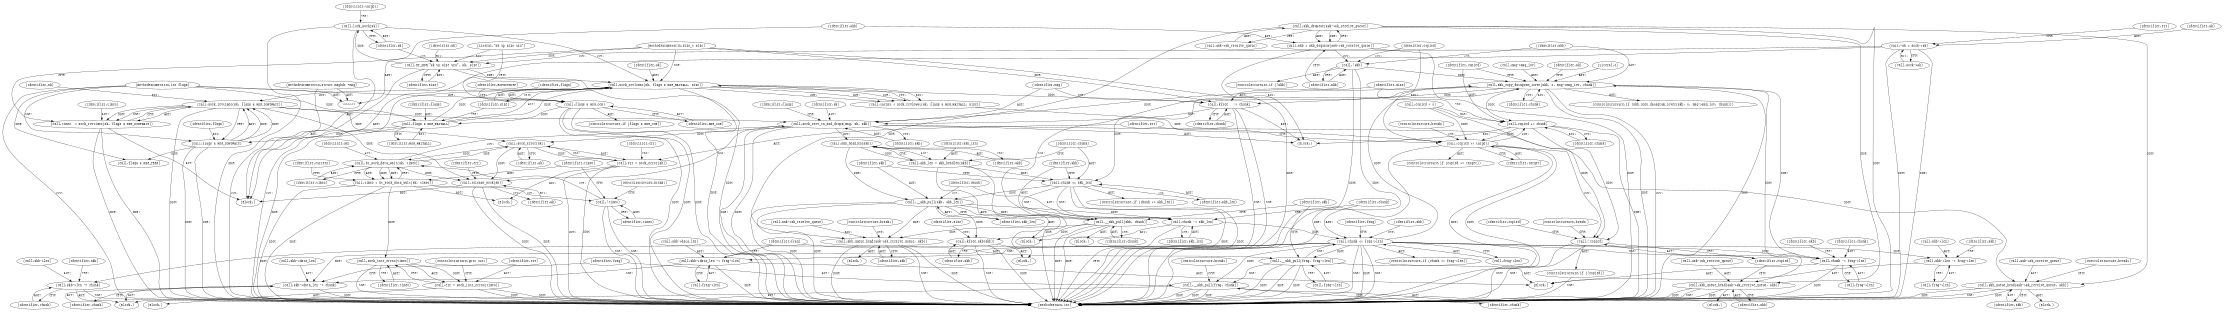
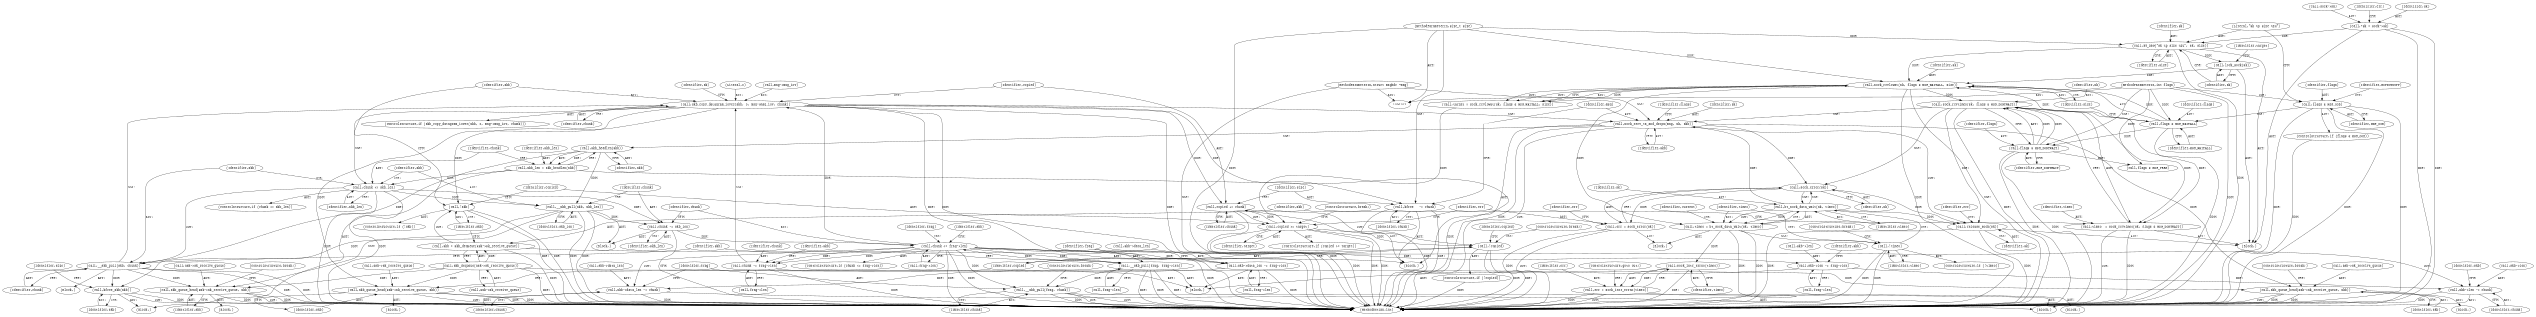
edge "(Call,*sk = sock->sk)" -> "(Call,sock->sk)": removed, label "CFG:"
edge "(Call,!skb)" -> "(Call,skb_copy_datagram_iovec(skb, 0, msg->msg_iov, chunk))": reversed
edge "(Call,sock_rcvlowat(sk, flags & MSG_WAITALL, size))" -> "(Call,kfree   -= chunk)": now "(Call,sock_rcvlowat(sk, flags & MSG_WAITALL, size))" -> "(Call,timeo = bt_sock_data_wait(sk, timeo))"
node "(Call,copied = 0)": removed
edge "(Call,kfree   -= chunk)" -> "(Call,sock_recv_ts_and_drops(msg, sk, skb))": now "(MethodParameterIn,struct msghdr *msg)" -> "(Call,sock_recv_ts_and_drops(msg, sk, skb))"
node "(Identifier,MSG_DONTWAIT)": added
edge "(Call,__skb_pull(skb, skb_len))" -> "(Call,__skb_pull(skb, chunk))": now "(Call,skb_headlen(skb))" -> "(Call,__skb_pull(skb, chunk))"
node "(ControlStructure,if (!timeo))": added
edge "(Call,skb->len -= frag->len)" -> "(Call,skb->len -= chunk)": added, label "DDG:"
edge "(Call,lock_sock(sk))" -> "(MethodReturn,int)": now "(ControlStructure,if (flags & MSG_OOB))" -> "(MethodReturn,int)"
